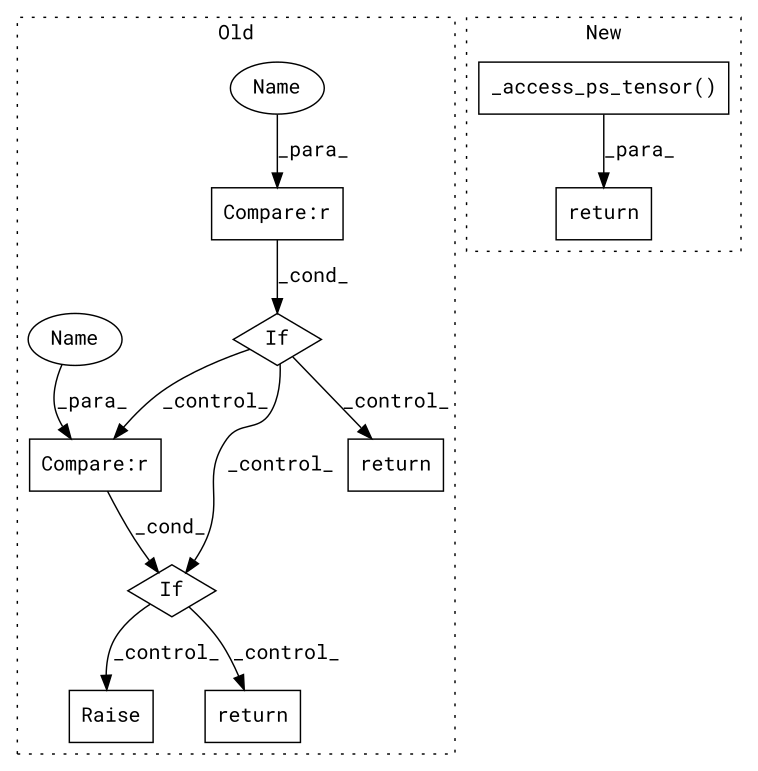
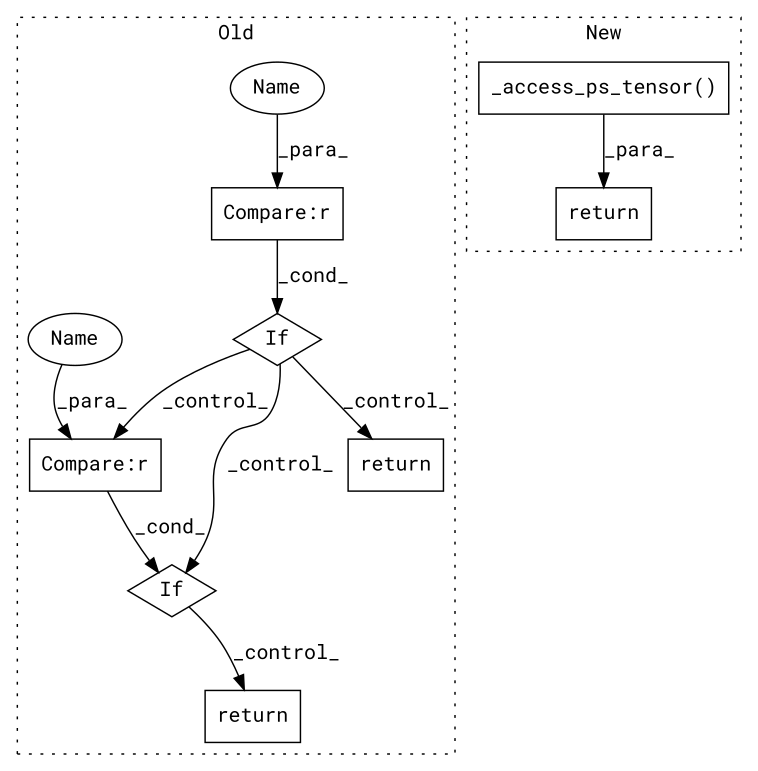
node "Raise": removed
